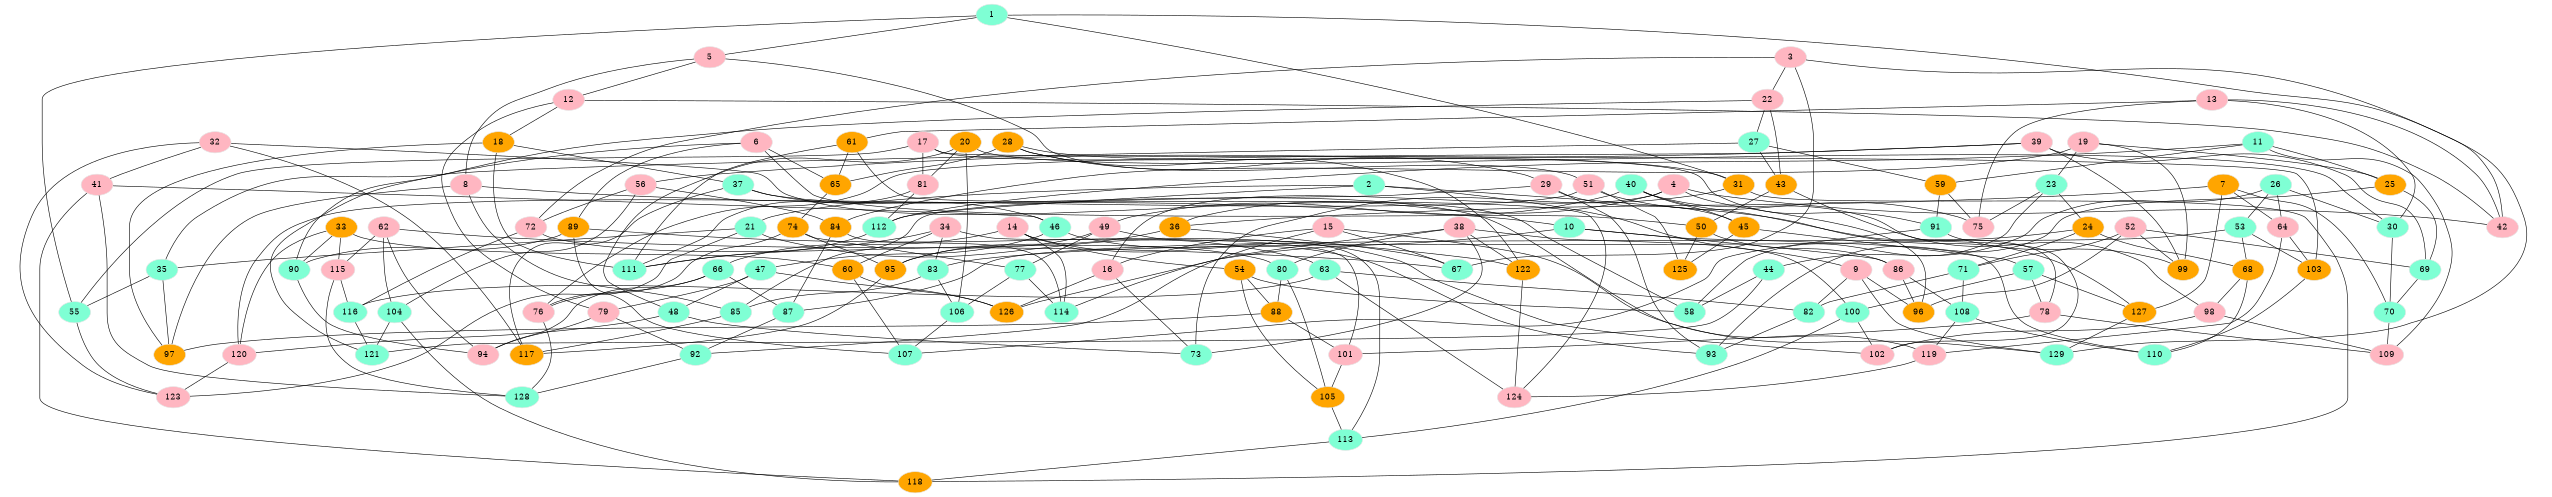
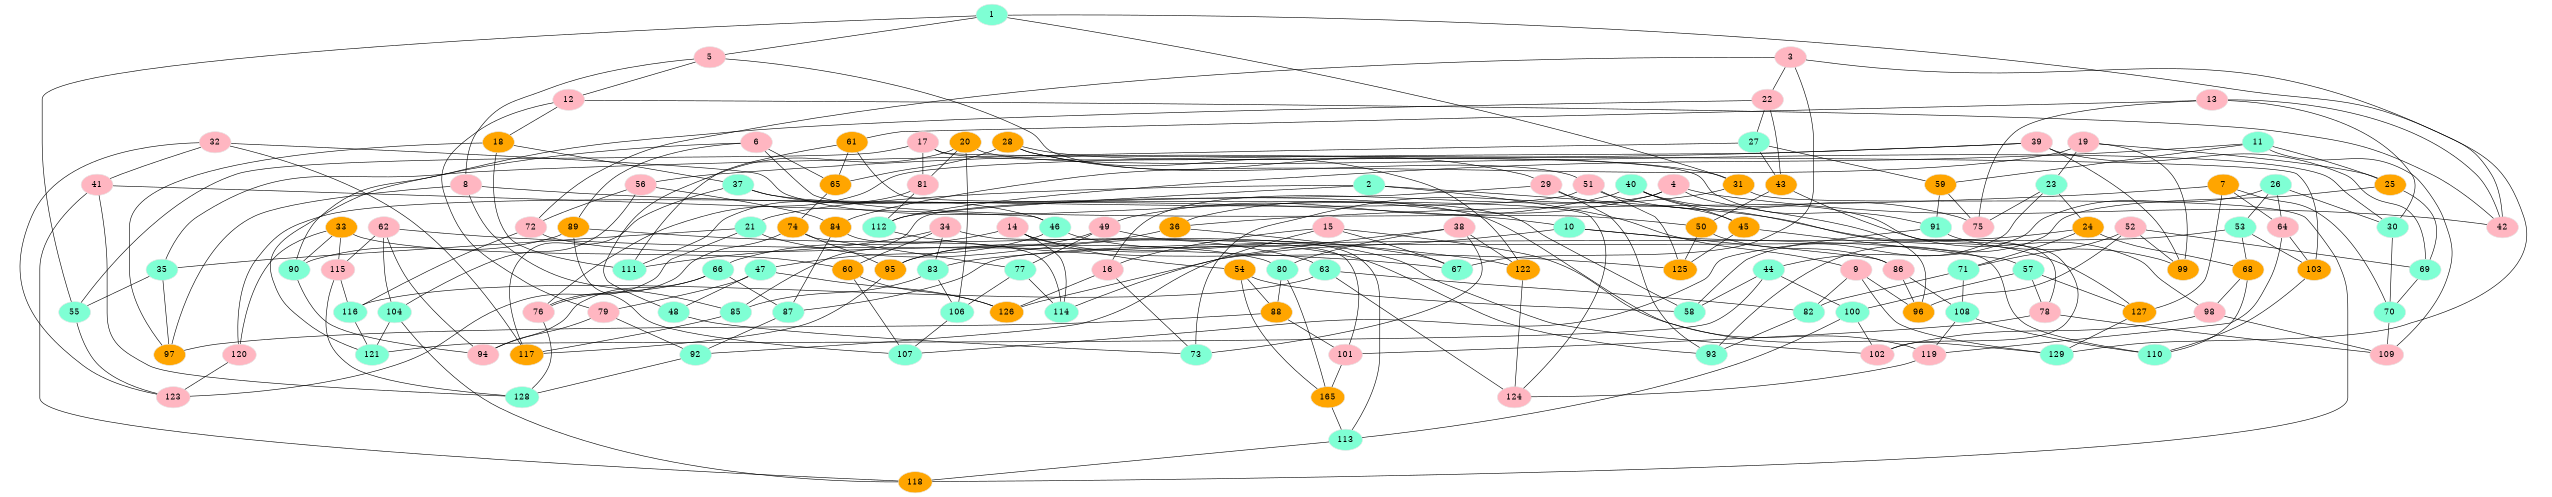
edge "38" -- "100": now "44" -- "100"
edge "112" -- "111": now "112" -- "125"
edge "48" -- "120": removed
node "105": label "105" -> "165"
